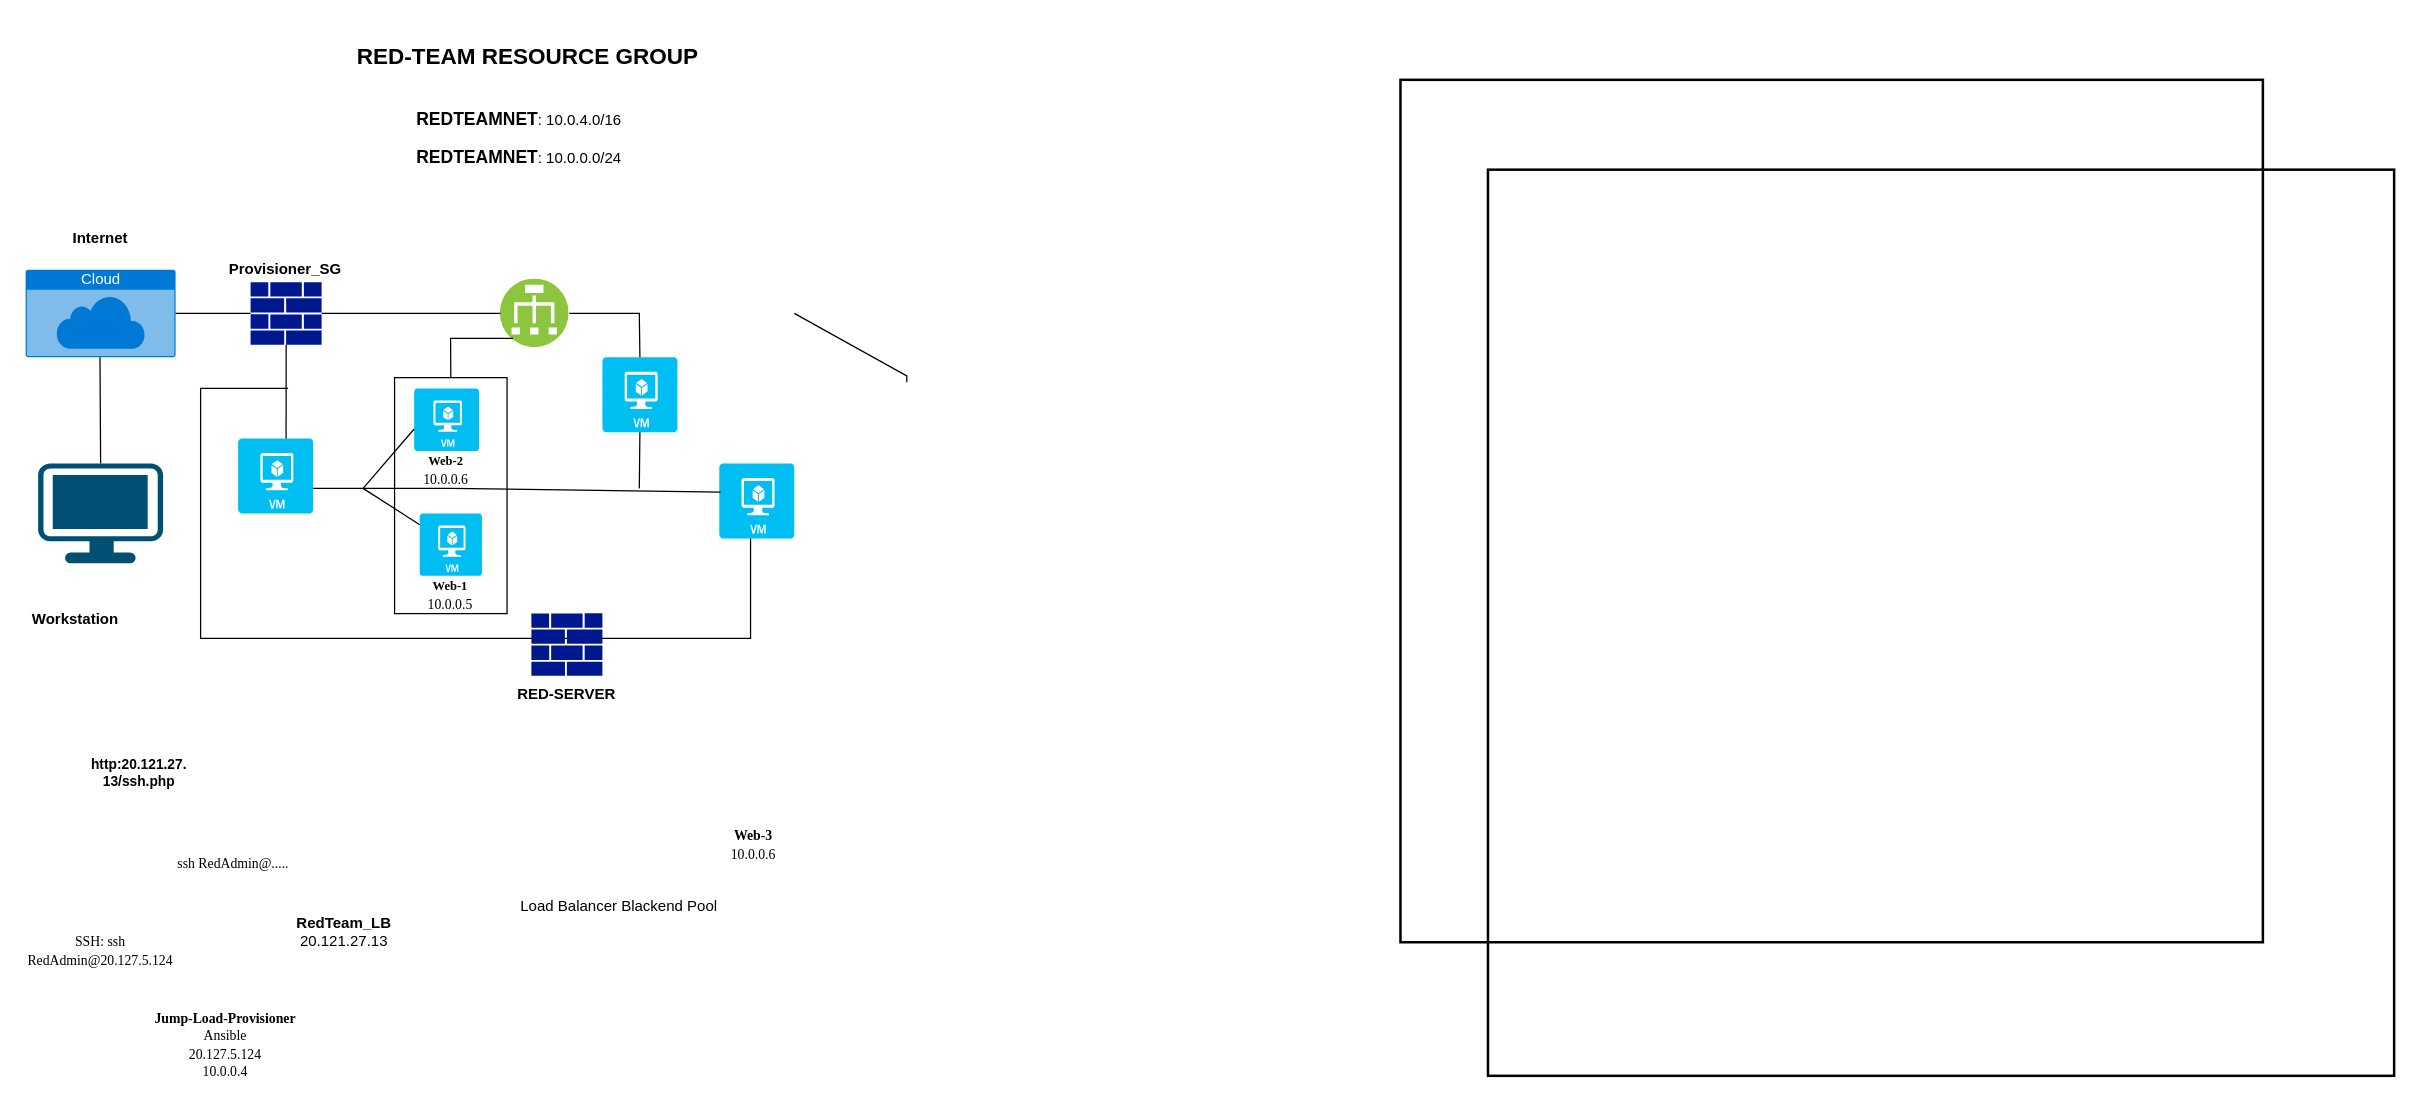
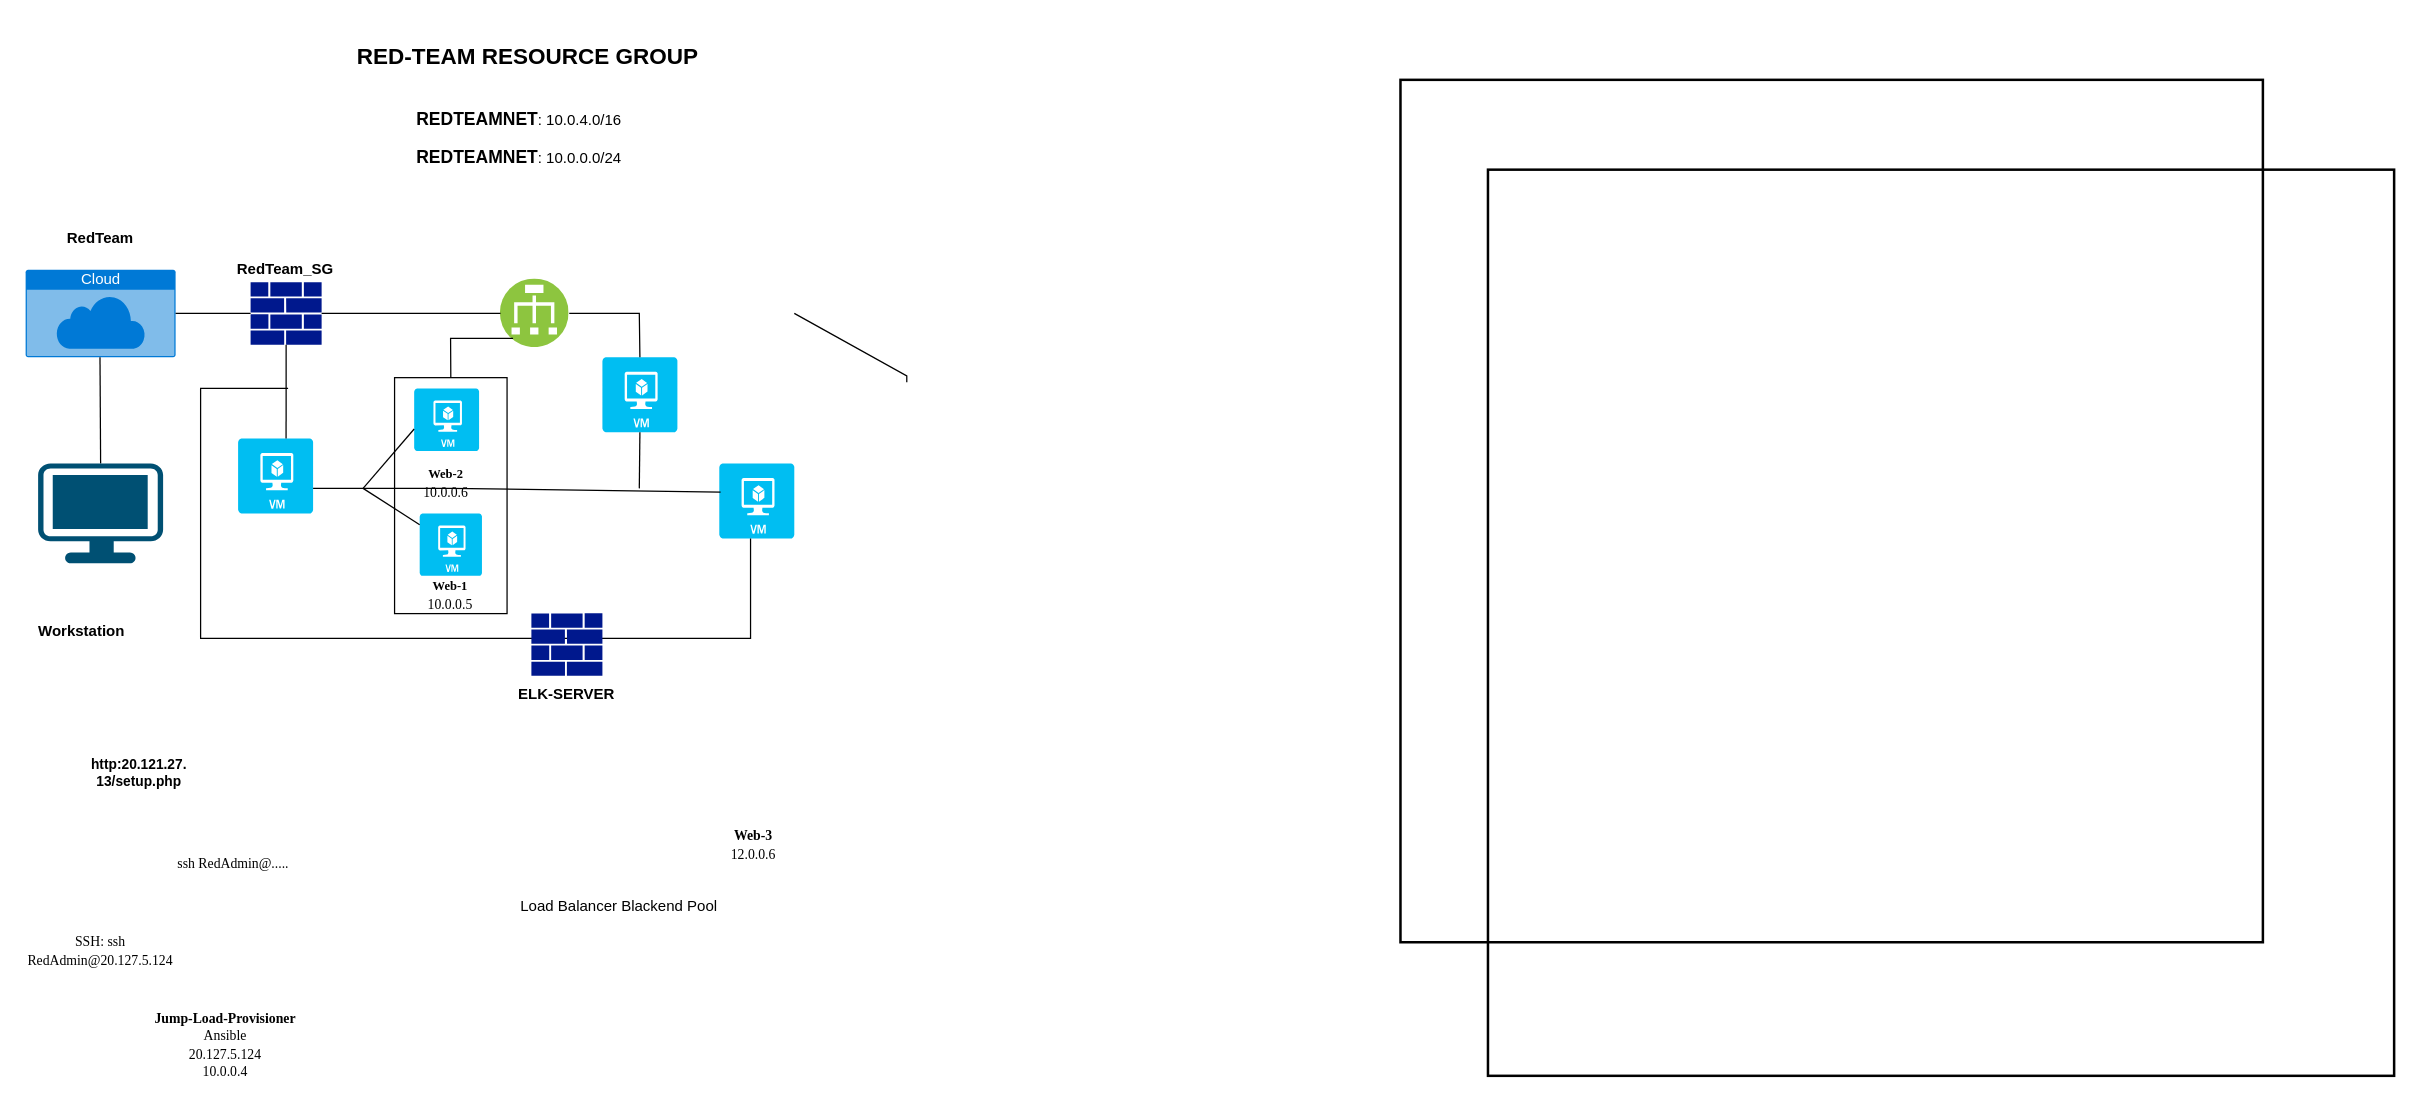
node "Internet": label "Internet" -> "RedTeam"
node "Provisioner_SG": label "Provisioner_SG" -> "RedTeam_SG"
node "Web-2 10.0.0.6": moved (447, 469) -> (447, 482)
node "Workstation": moved (76, 619) -> (82, 632)
node "RED-SERVER": label "RED-SERVER" -> "ELK-SERVER"
node "http:20.121.27. 13/ssh.php": label "http:20.121.27. 13/ssh.php" -> "http:20.121.27. 13/setup.php"
node "Web-3 10.0.0.6": label "Web-3 10.0.0.6" -> "Web-3 12.0.0.6"
node "RedTeam_LB 20.121.27.13": removed
